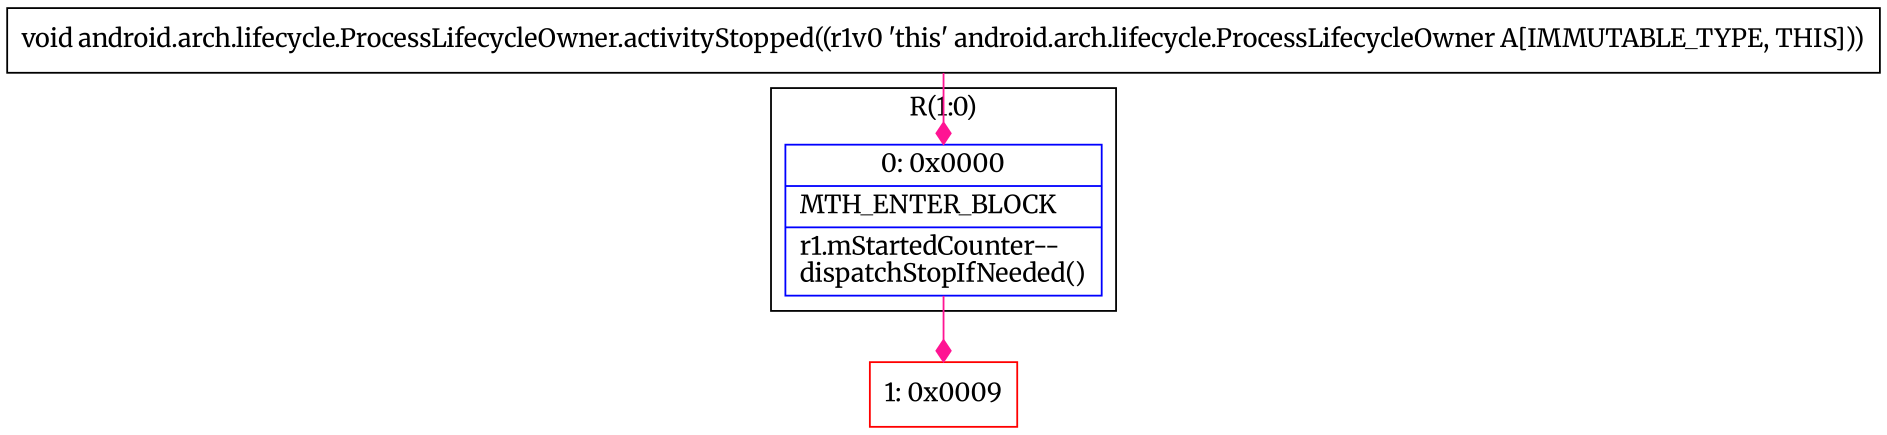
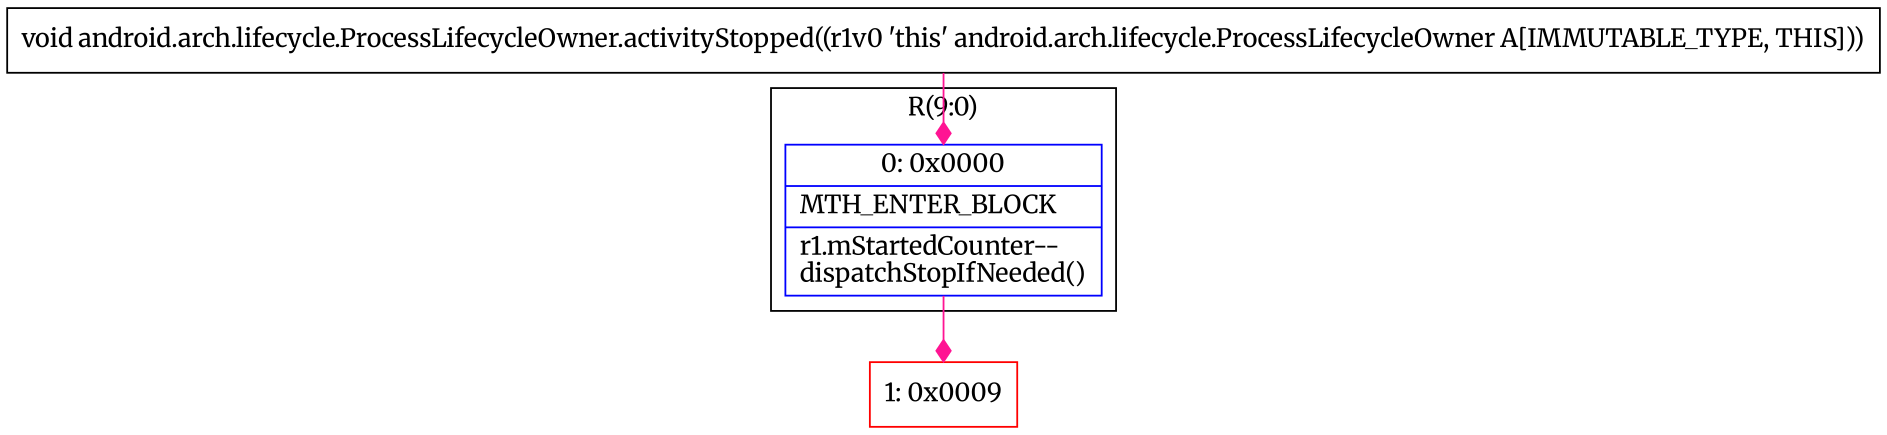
cluster "R(1:0)": label "R(1:0)" -> "R(9:0)"
